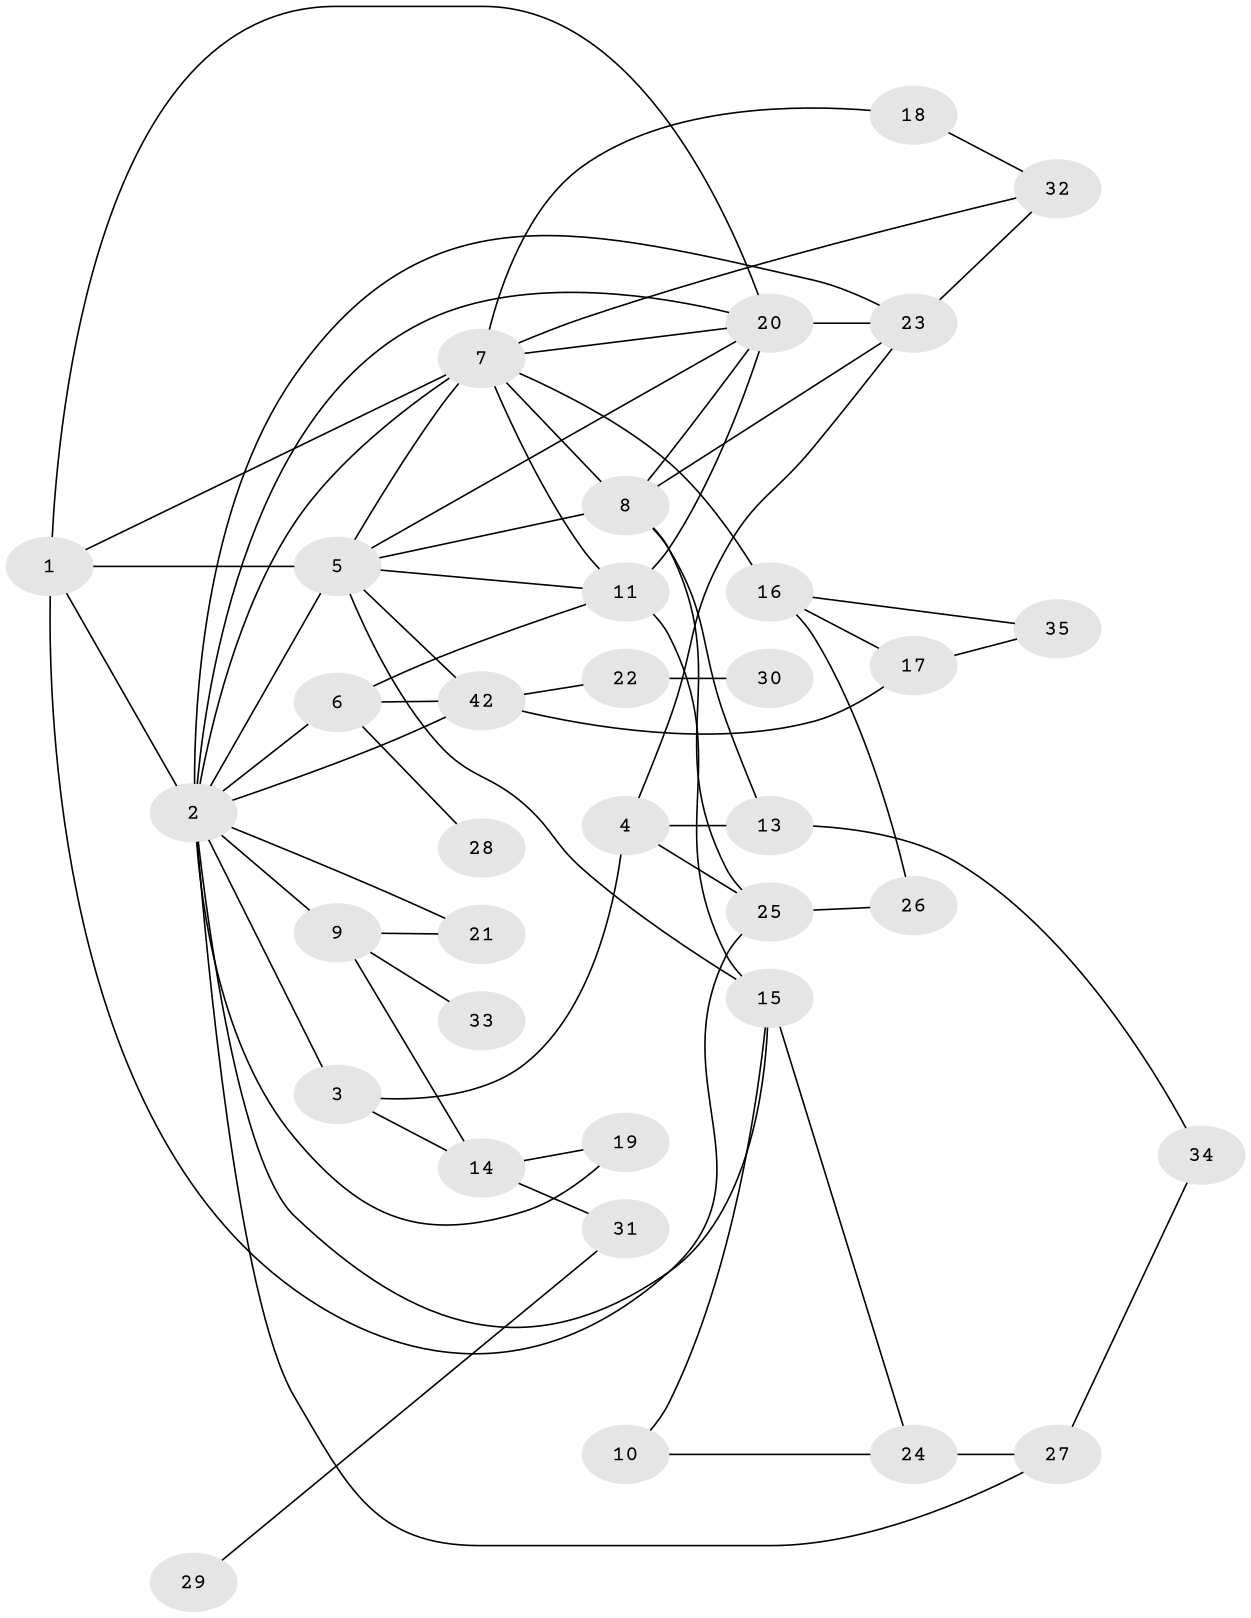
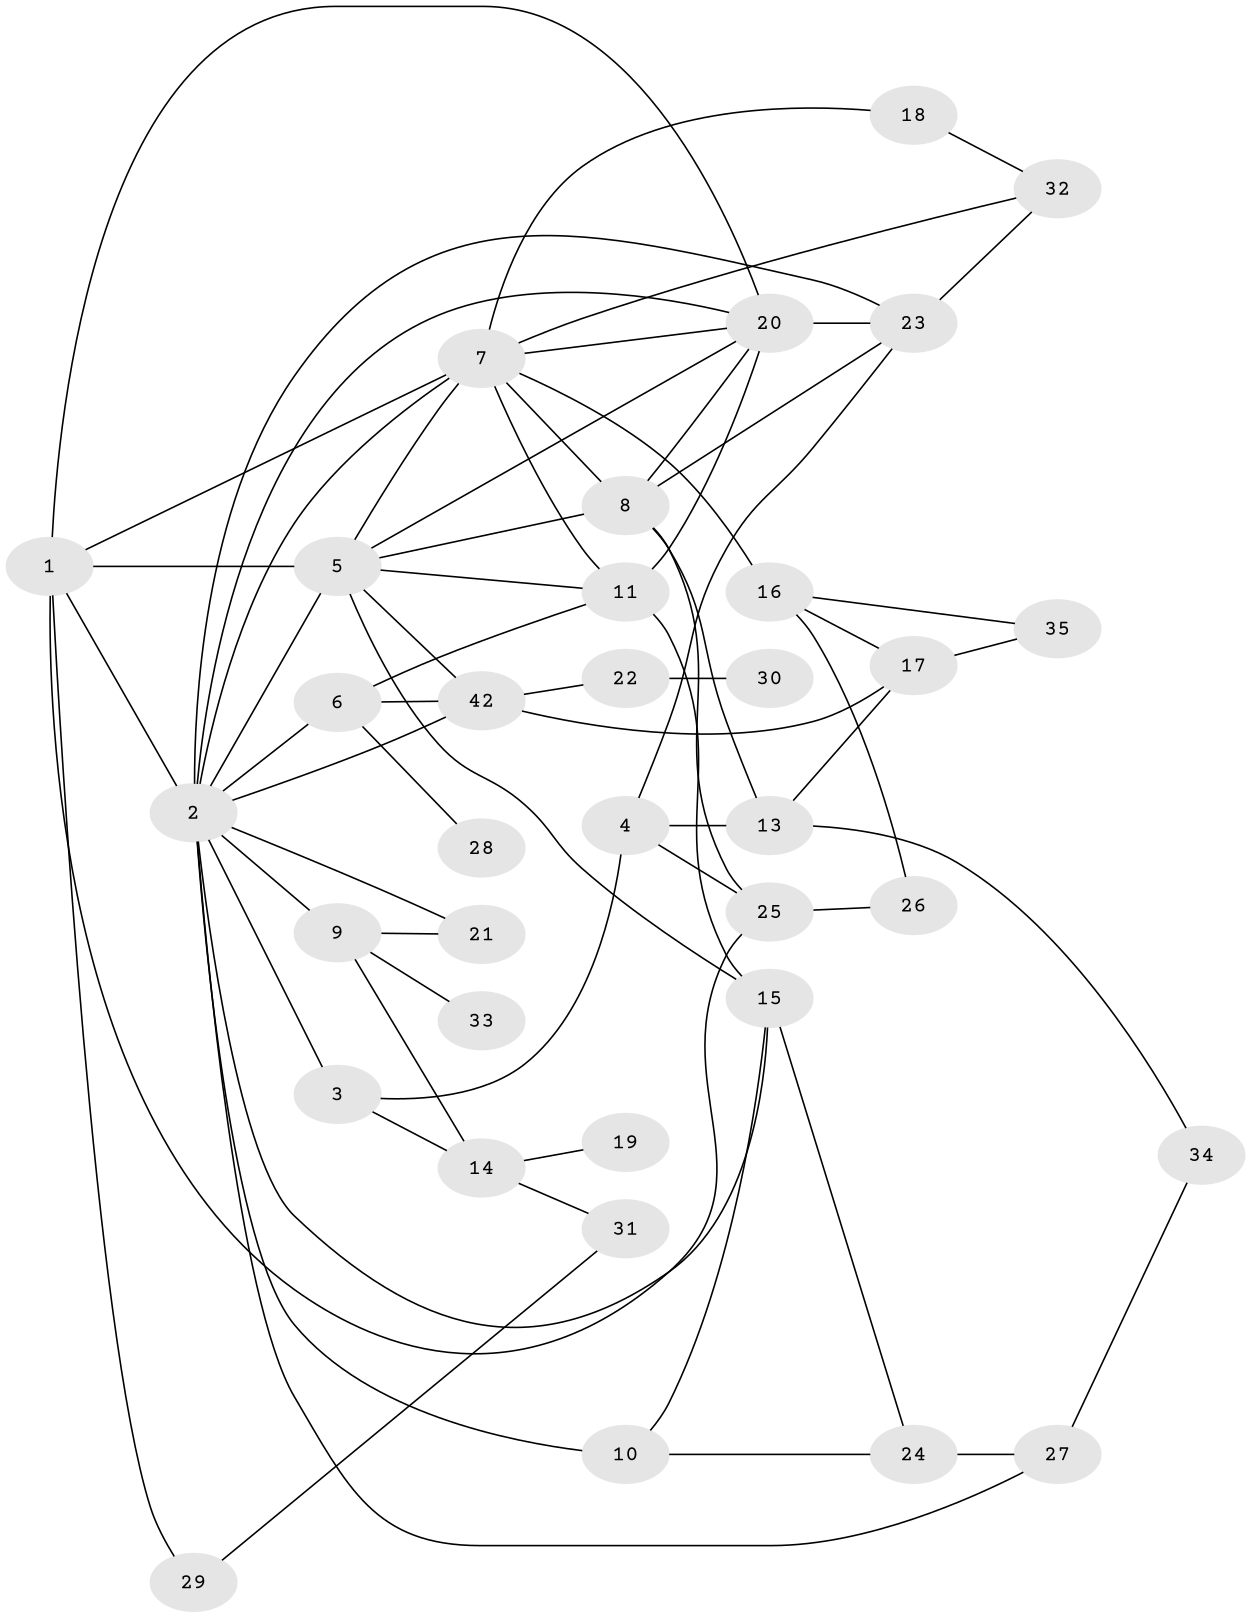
edge "17" -- "13": added
edge "1" -- "29": added
edge "2" -- "19": now "2" -- "10"
